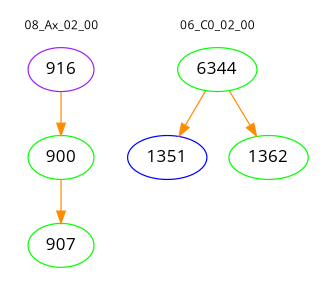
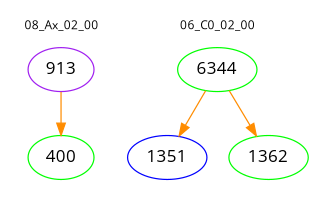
node "916": label "916" -> "913"
node "900": label "900" -> "400"
node "907": removed
